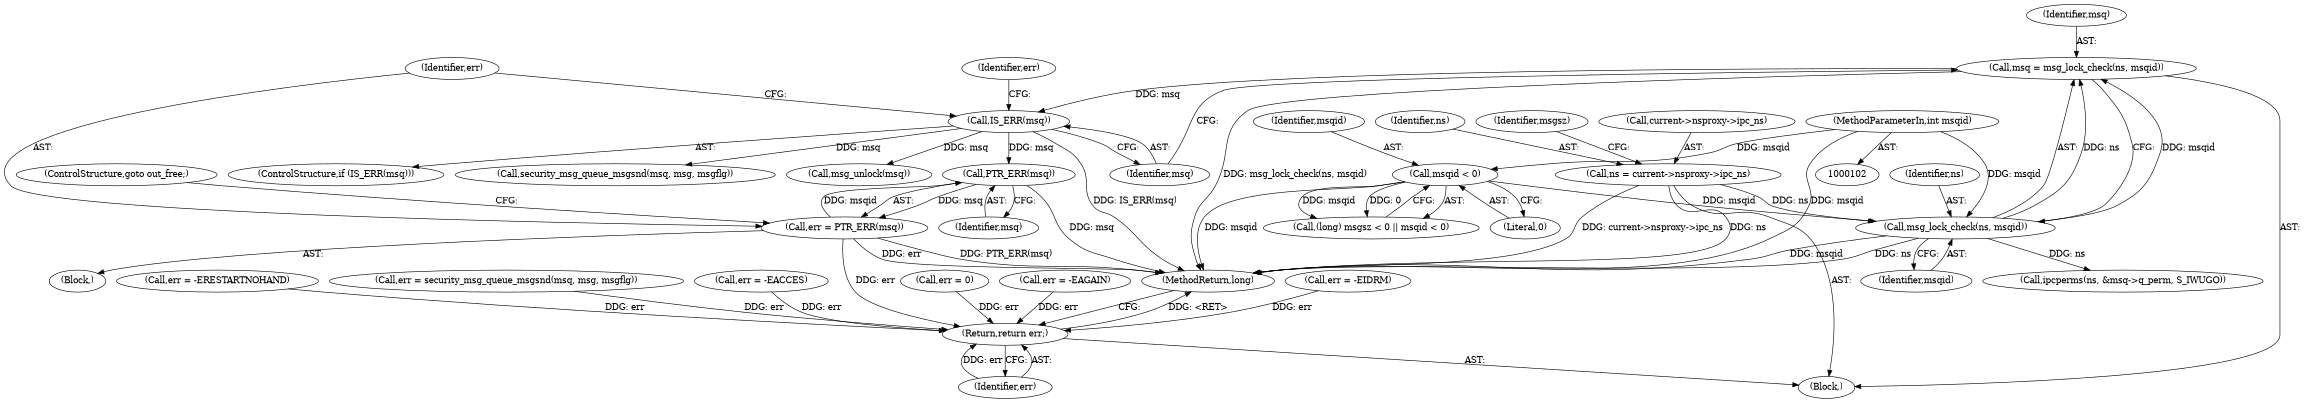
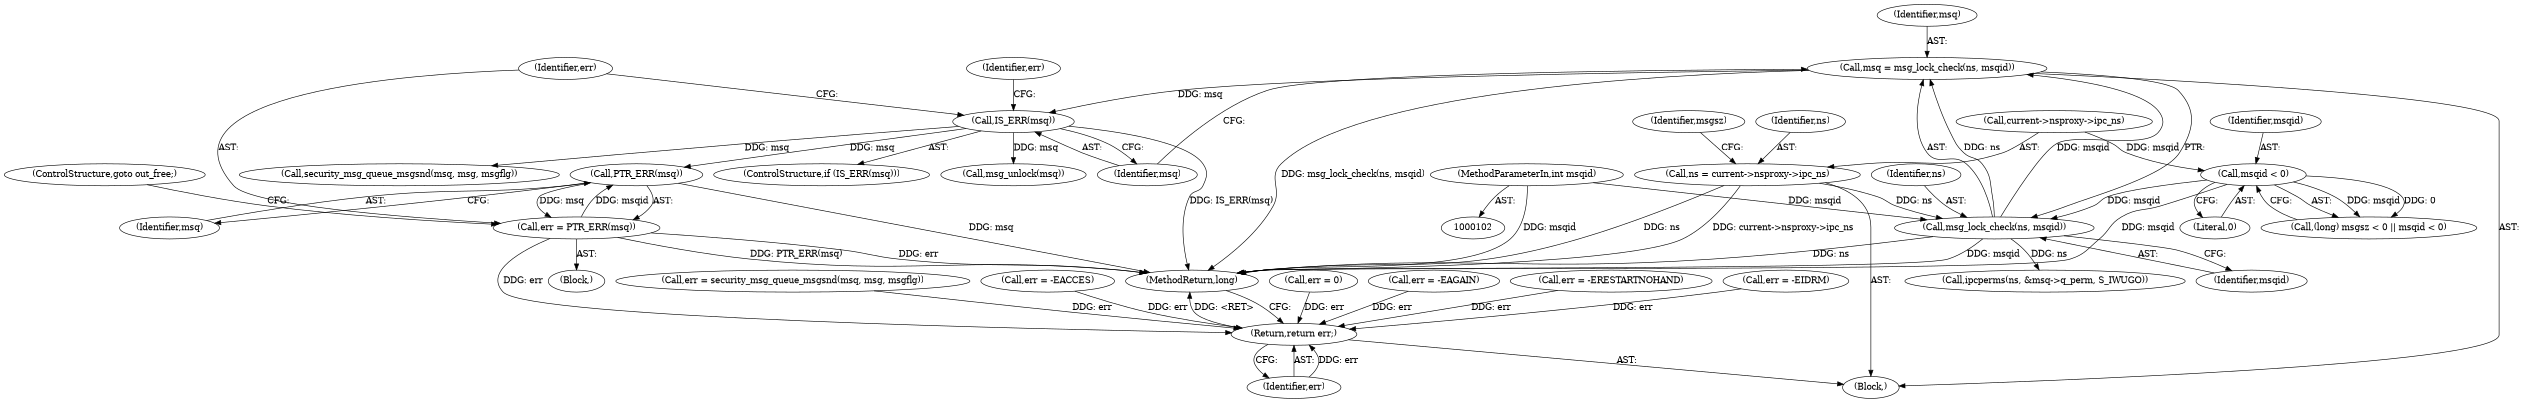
edge "(Call,msq = msg_lock_check(ns, msqid))" -> "(Call,msg_lock_check(ns, msqid))": label "CFG: " -> "PTR: "
edge "(MethodParameterIn,int msqid)" -> "(Call,msqid < 0)": now "(Call,current->nsproxy->ipc_ns)" -> "(Call,msqid < 0)"
